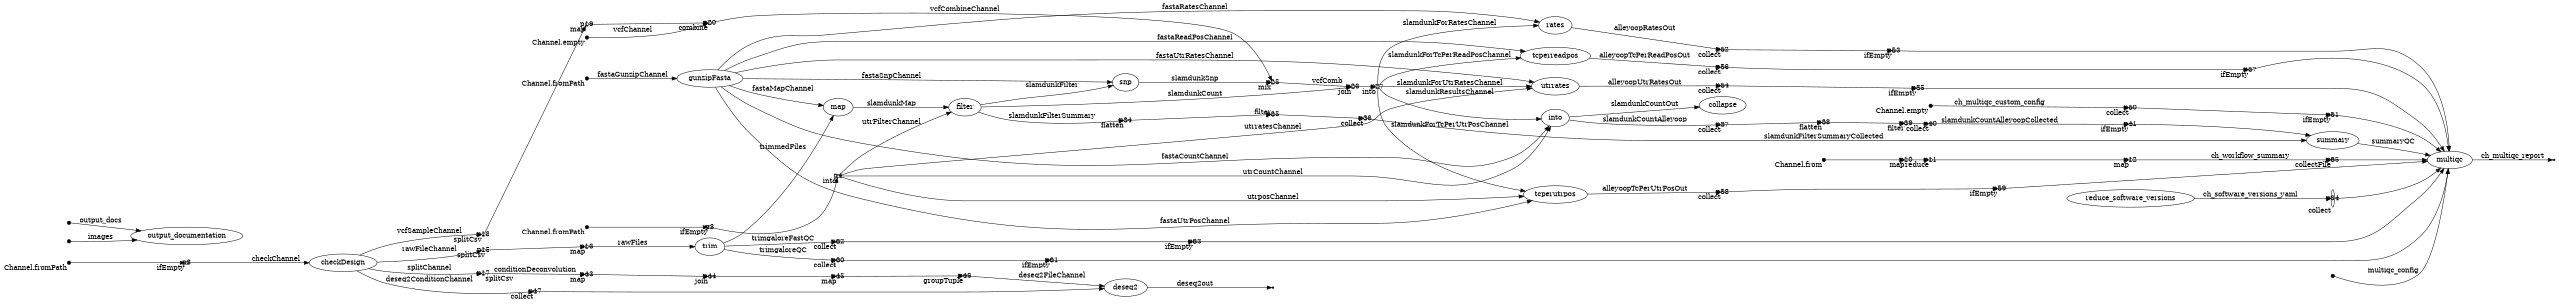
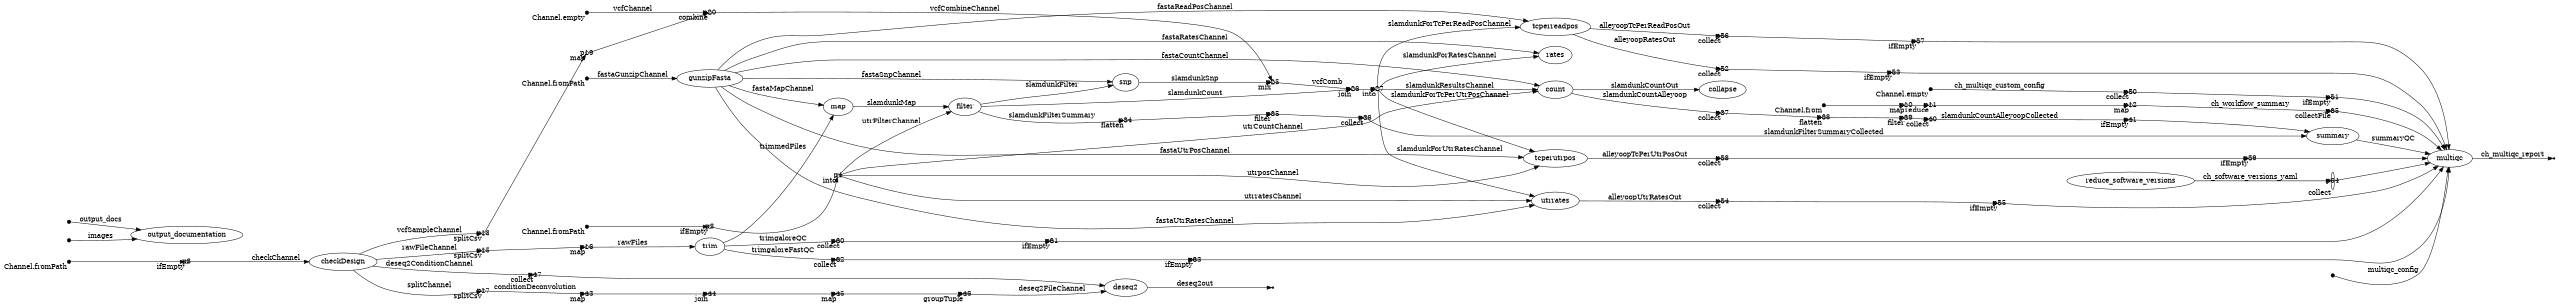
edge "rates" -> "p52 collect": now "tcperreadpos" -> "p52 collect"
node "into": label "into" -> "count"
